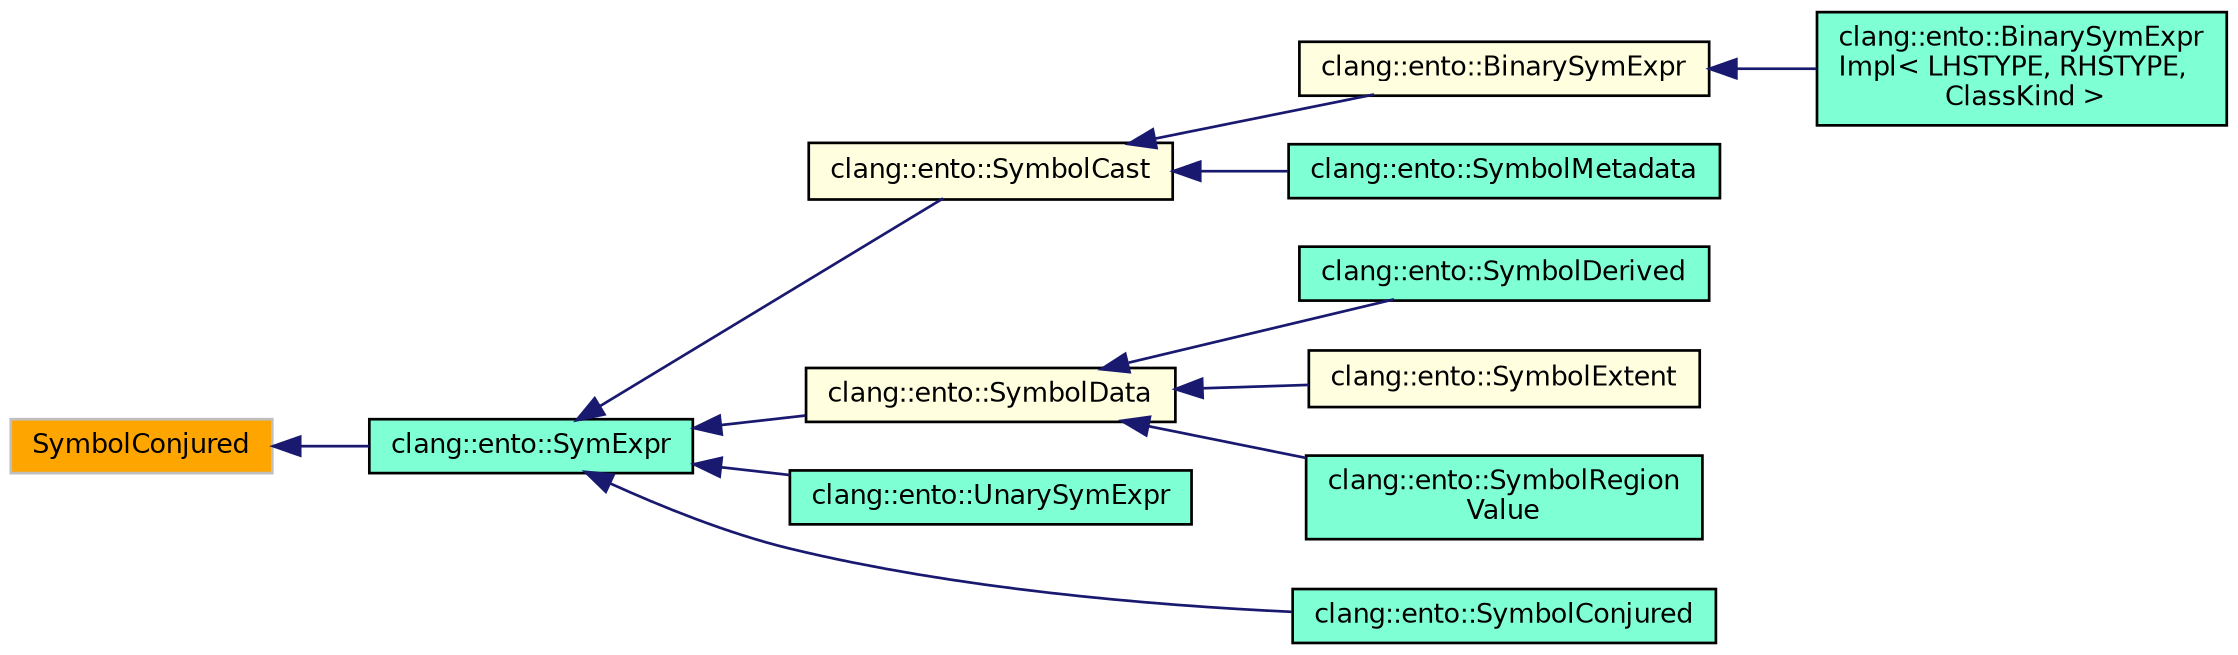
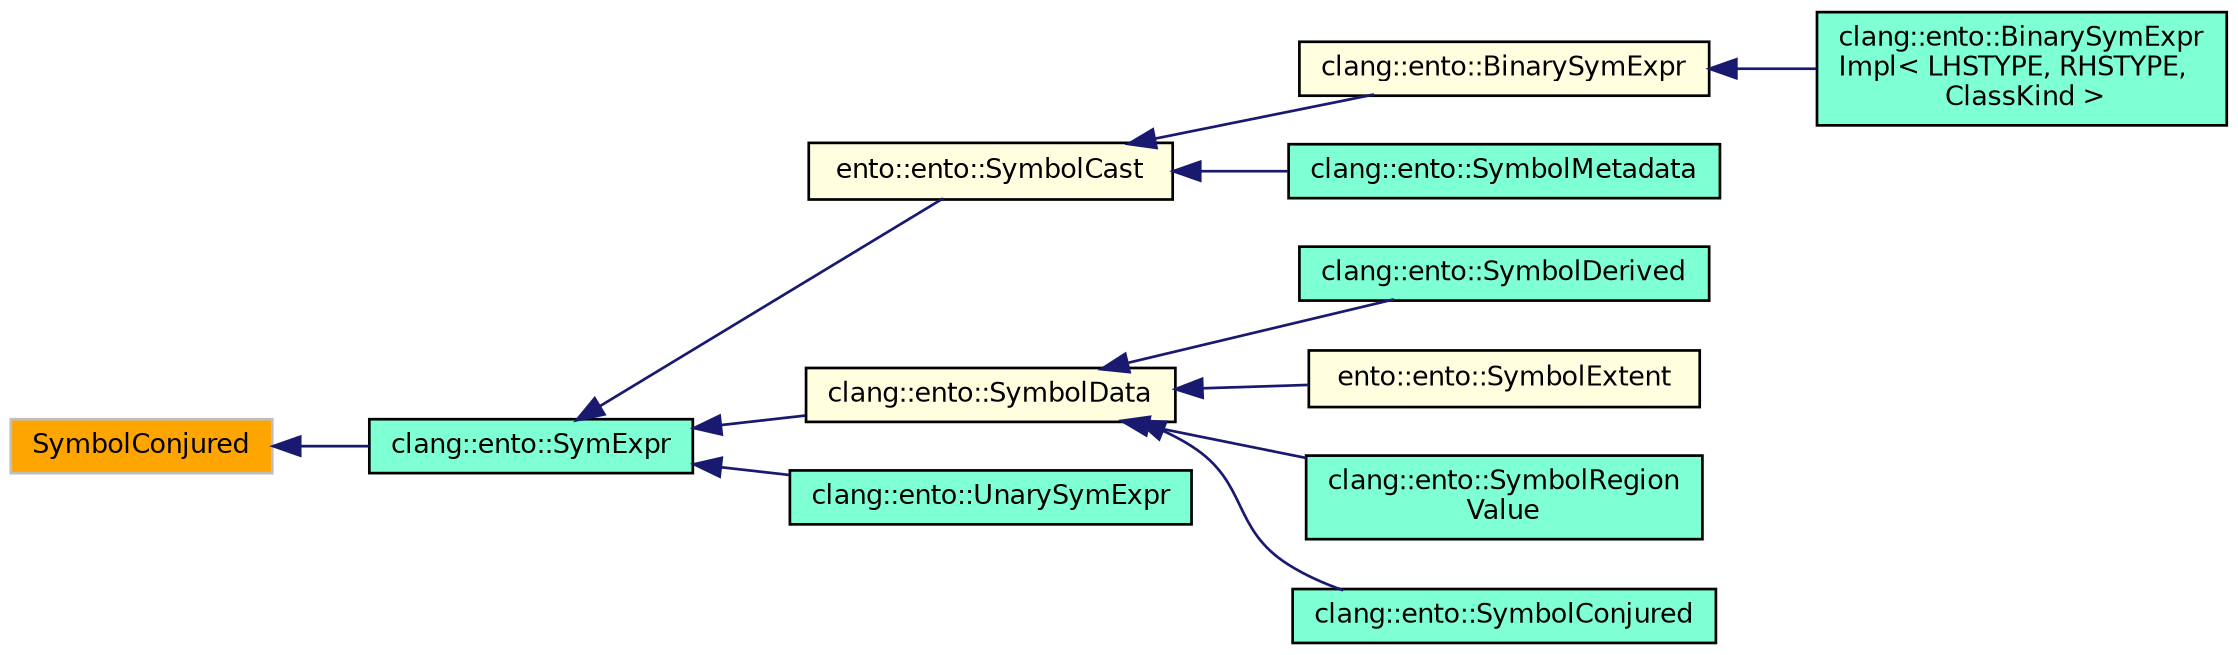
node "clang::ento::SymbolCast": label "clang::ento::SymbolCast" -> "ento::ento::SymbolCast"
node "clang::ento::SymbolExtent": label "clang::ento::SymbolExtent" -> "ento::ento::SymbolExtent"
edge "clang::ento::SymbolConjured" -> "clang::ento::SymExpr": now "clang::ento::SymbolConjured" -> "clang::ento::SymbolData"
